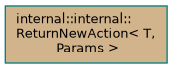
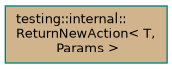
node "internal::internal:: ReturnNewAction< T, Params >": label "internal::internal:: ReturnNewAction< T, Params >" -> "testing::internal:: ReturnNewAction< T, Params >"
